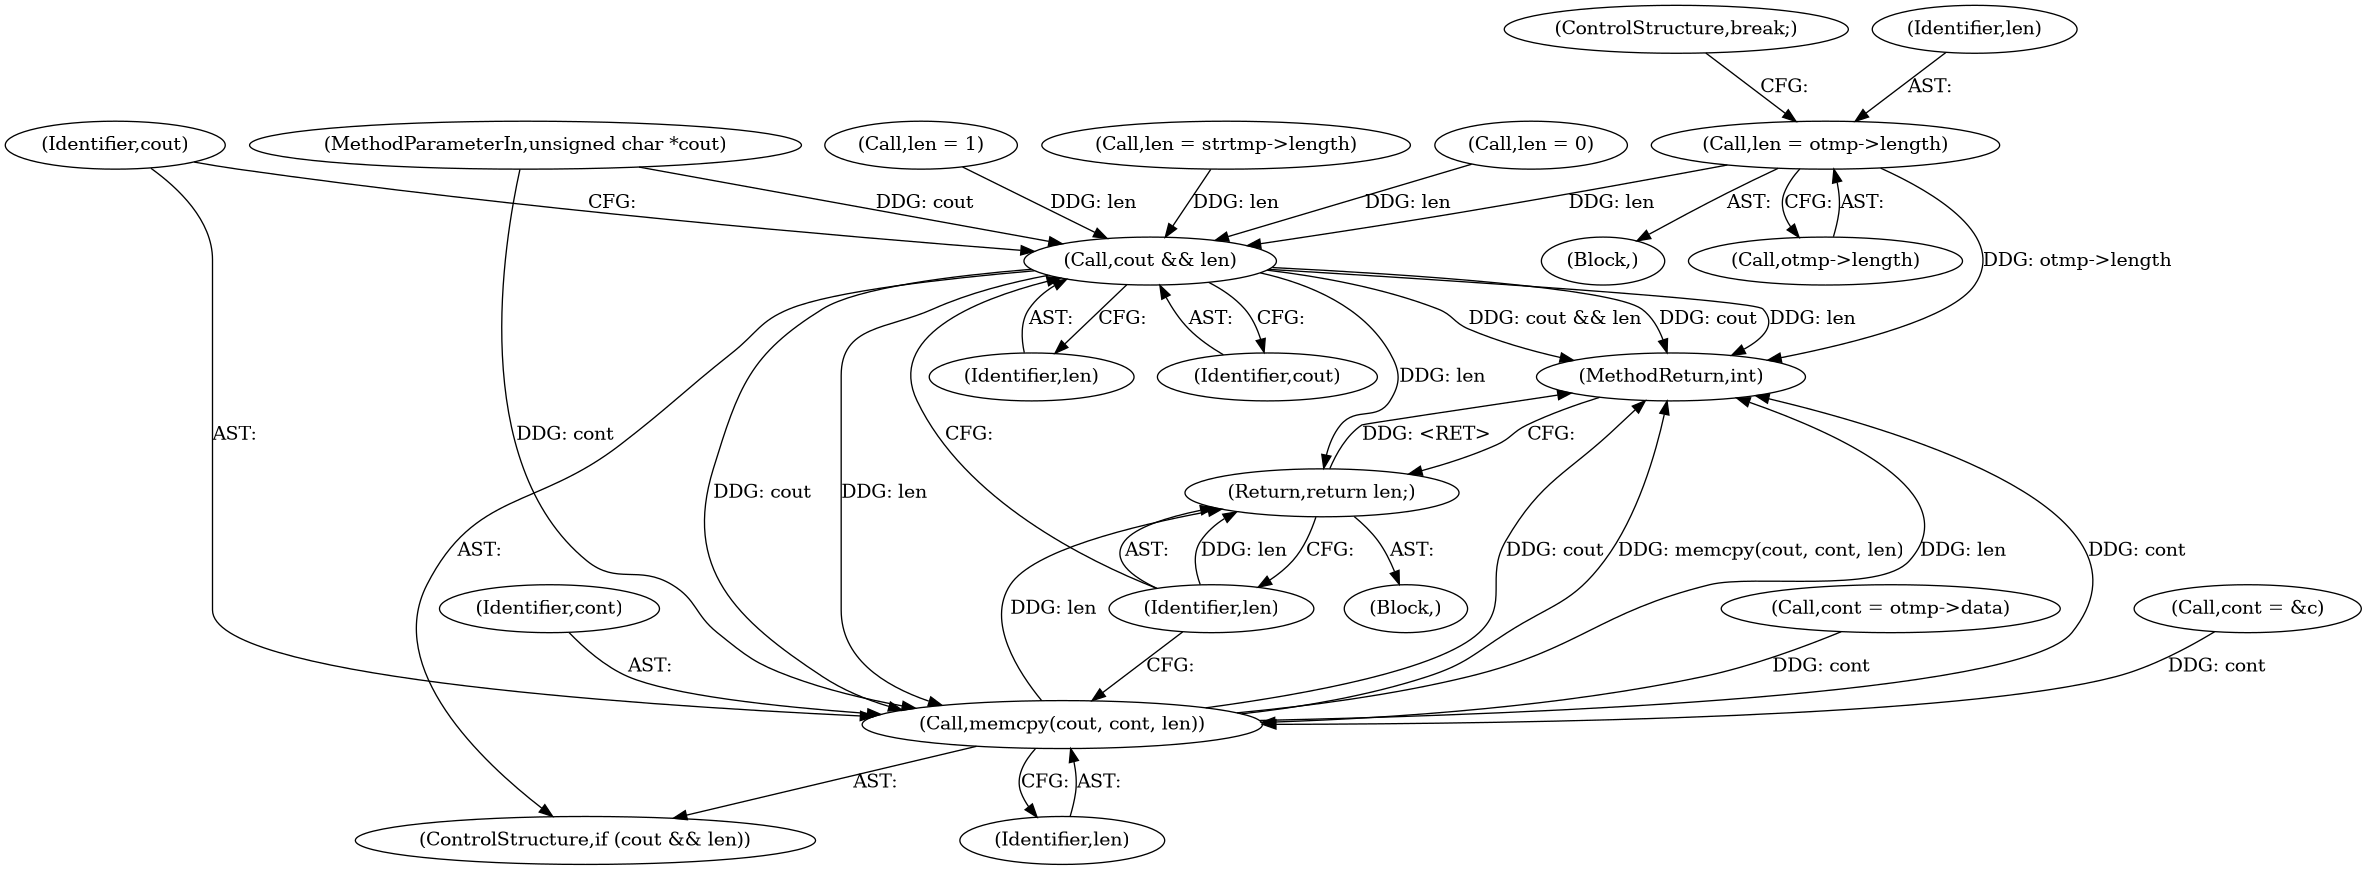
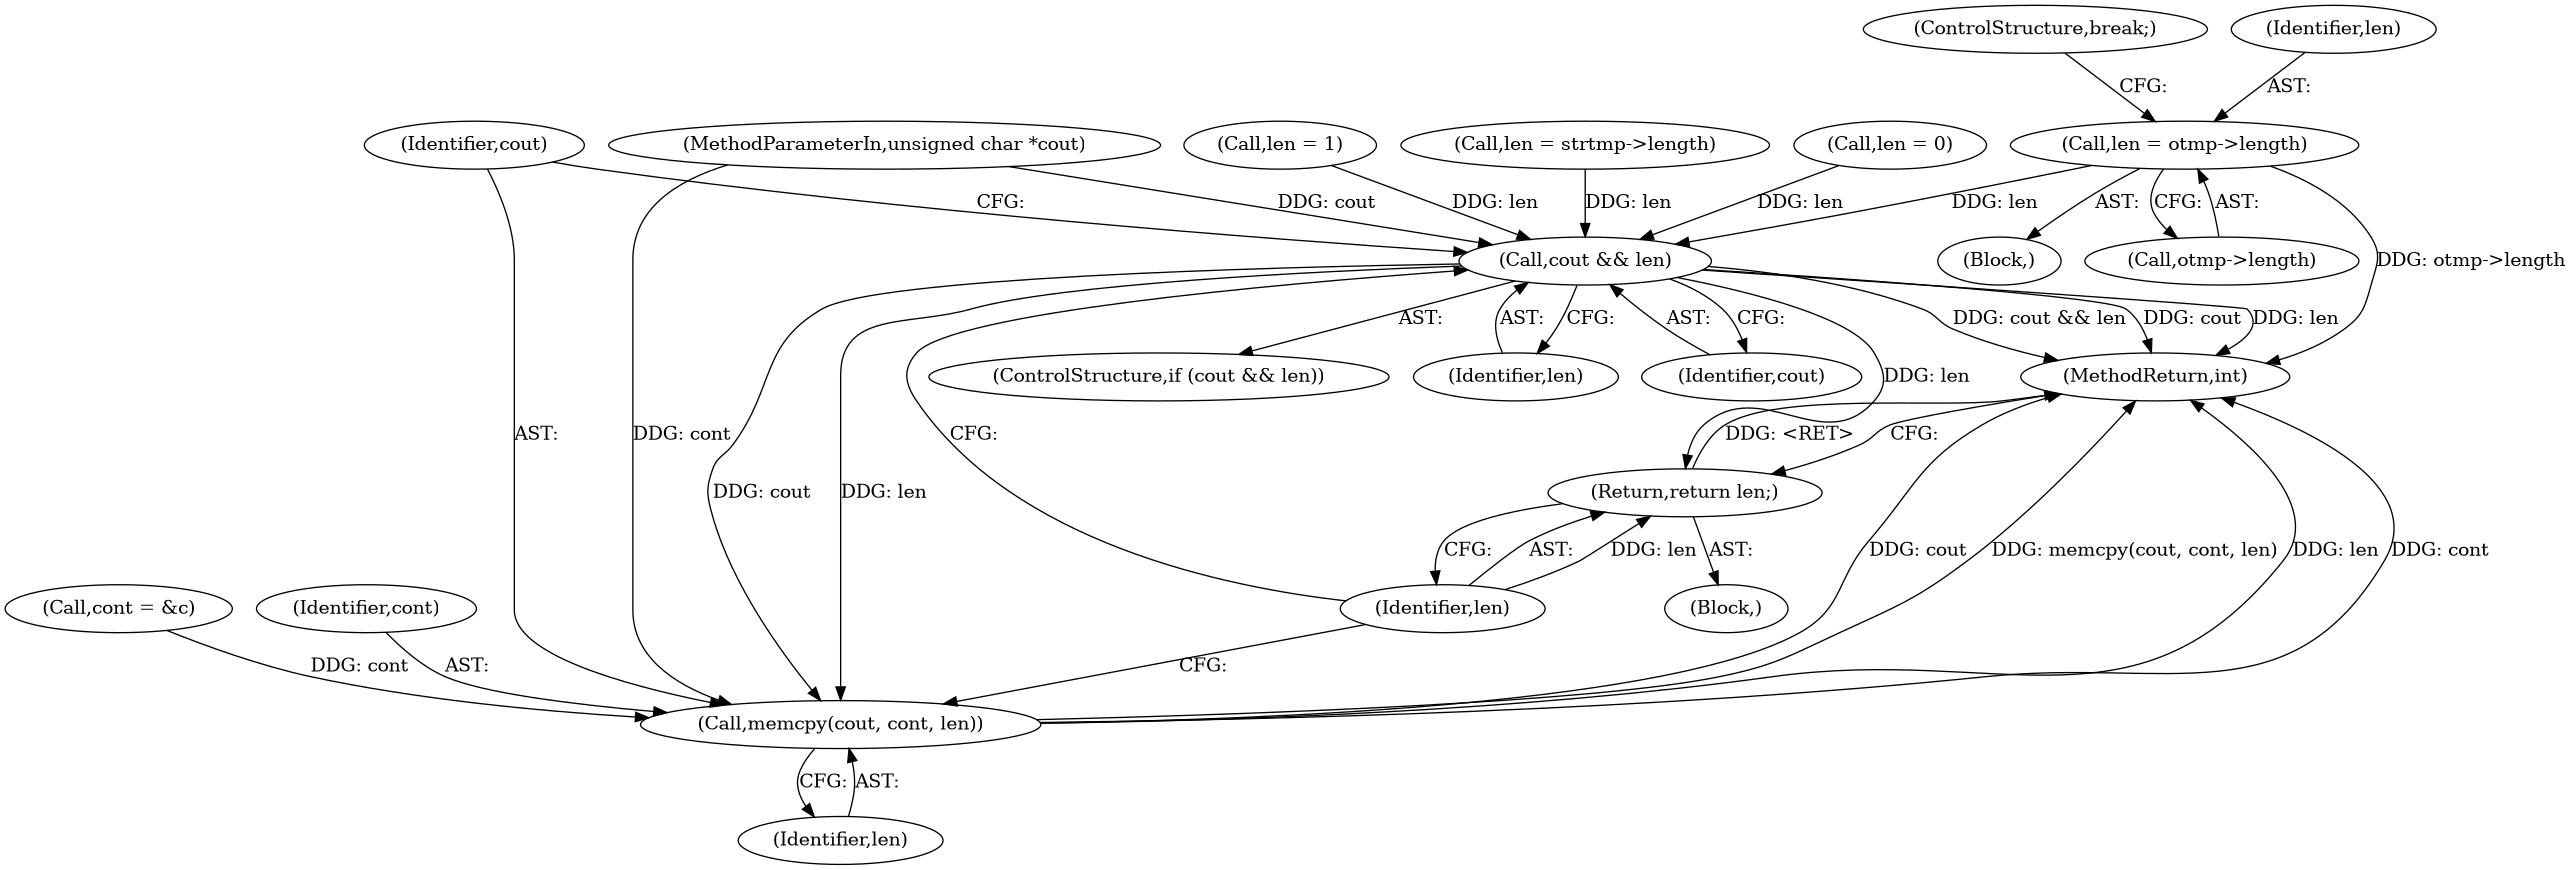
edge "(Call,memcpy(cout, cont, len))" -> "(Return,return len;)": removed, label "DDG: len"
node "(Call,cont = otmp->data)": removed
edge "(Call,memcpy(cout, cont, len))" -> "(ControlStructure,if (cout && len))": removed, label "AST:"
